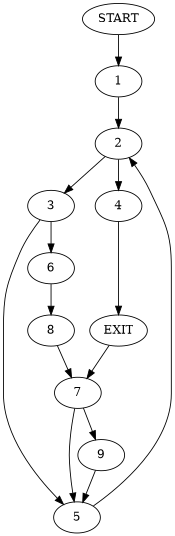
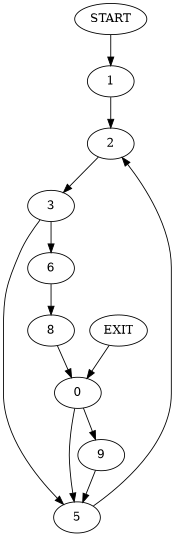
node "4": removed
node "7": label "7" -> "0"
